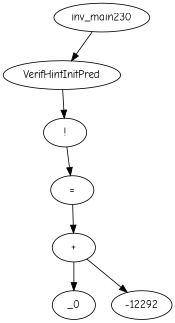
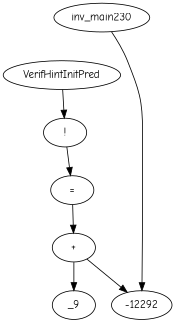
edge "inv_main230" -> "VerifHintInitPred": now "inv_main230" -> "-12292"
node "_0": label "_0" -> "_9"
